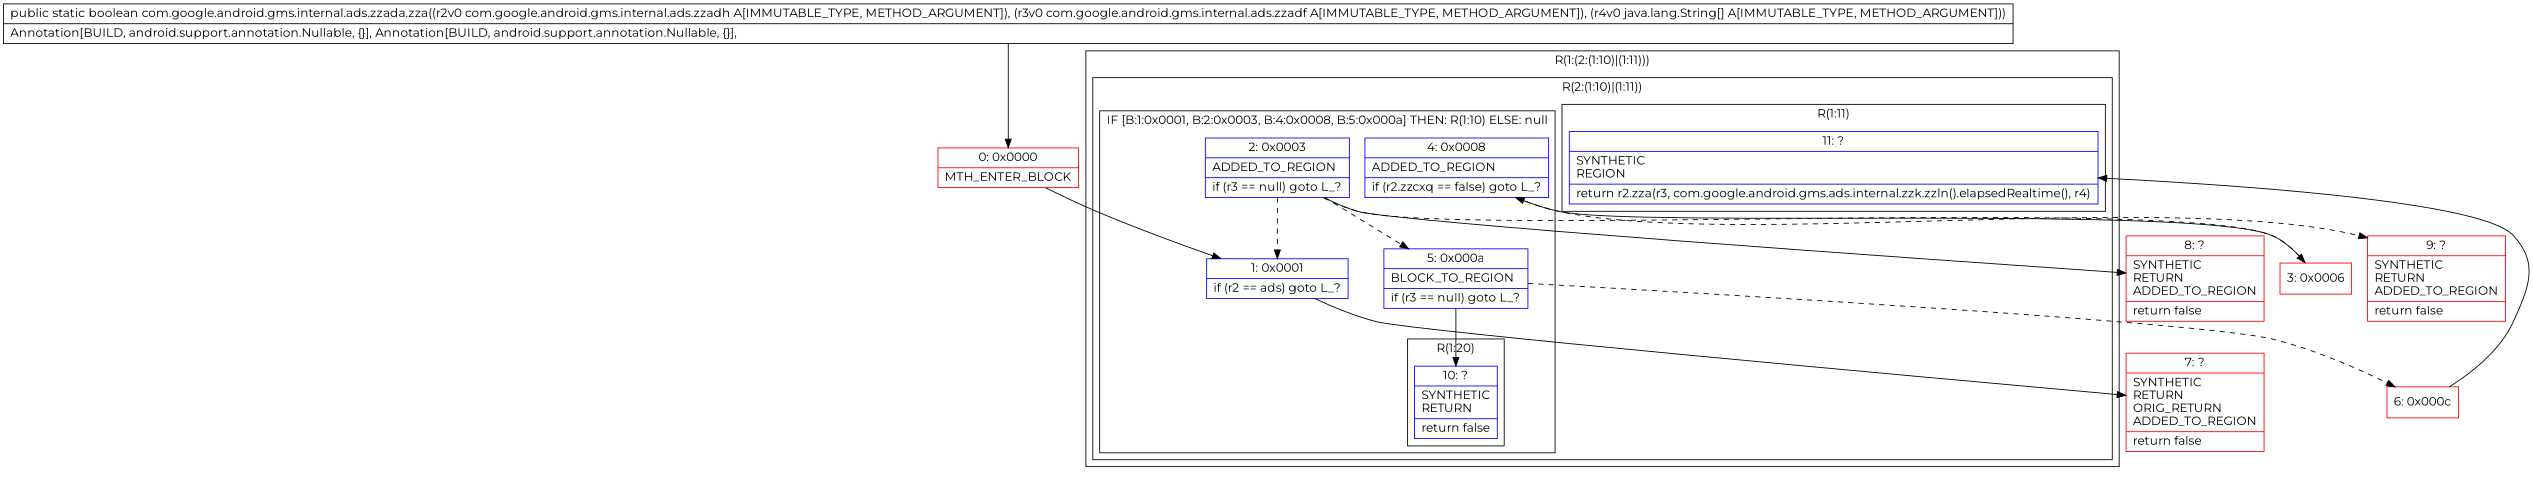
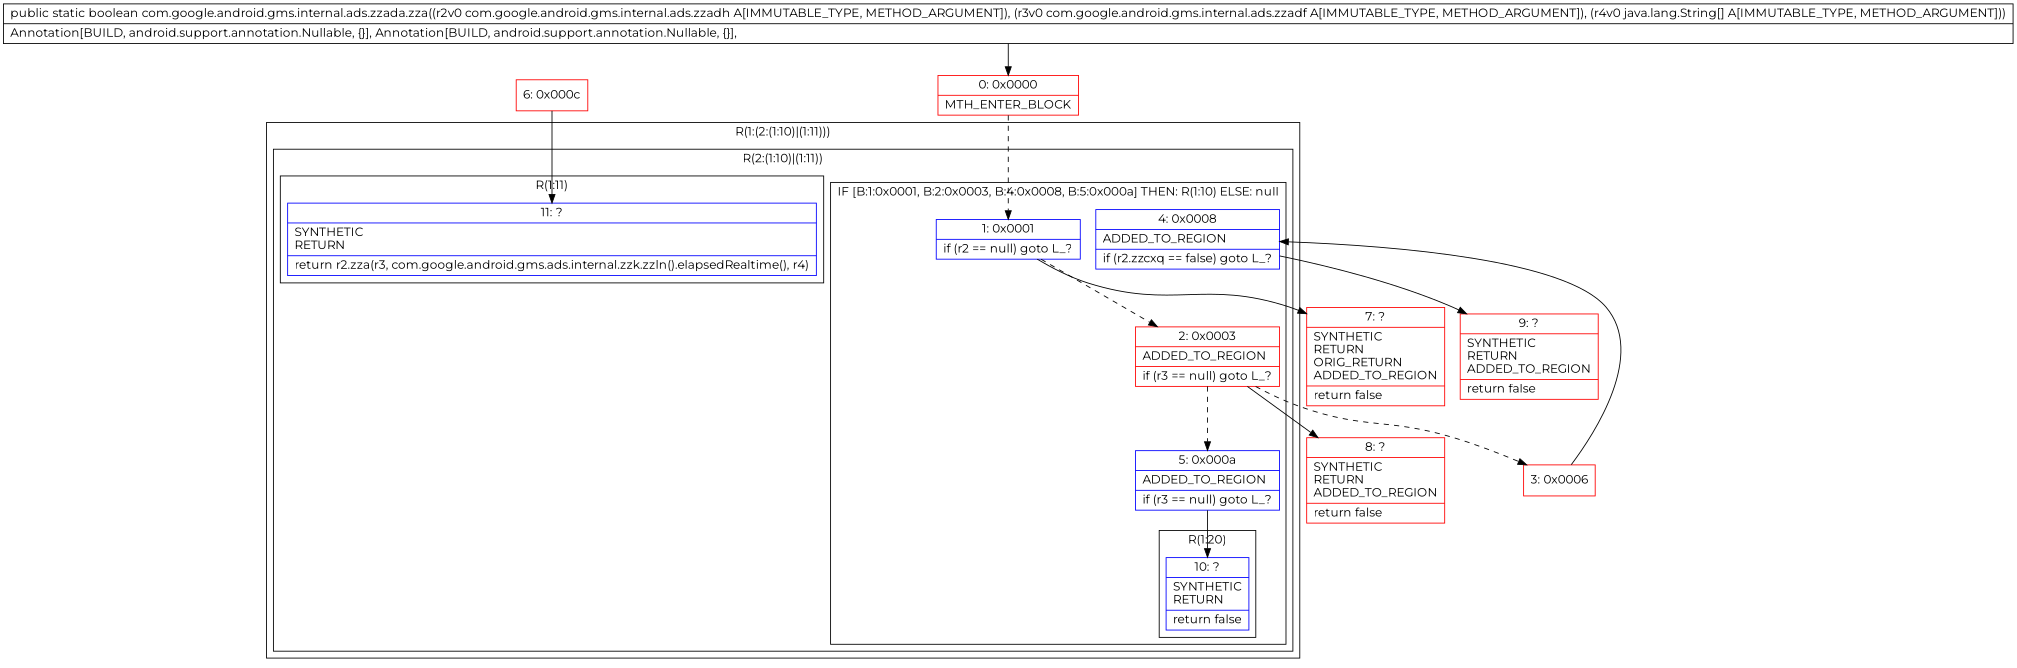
node "2: 0x0003": color blue -> red
node "11: ?": text "REGION" -> "RETURN"
edge "4: 0x0008" -> "9: ?": style dashed -> solid
edge "0: 0x0000" -> "1: 0x0001": style solid -> dashed
edge "2: 0x0003" -> "1: 0x0001": reversed
node "5: 0x000a": text "BLOCK_TO_REGION" -> "ADDED_TO_REGION"
node "1: 0x0001": text "if (r2 == ads) goto L_?" -> "if (r2 == null) goto L_?"
edge "5: 0x000a" -> "6: 0x000c": removed
